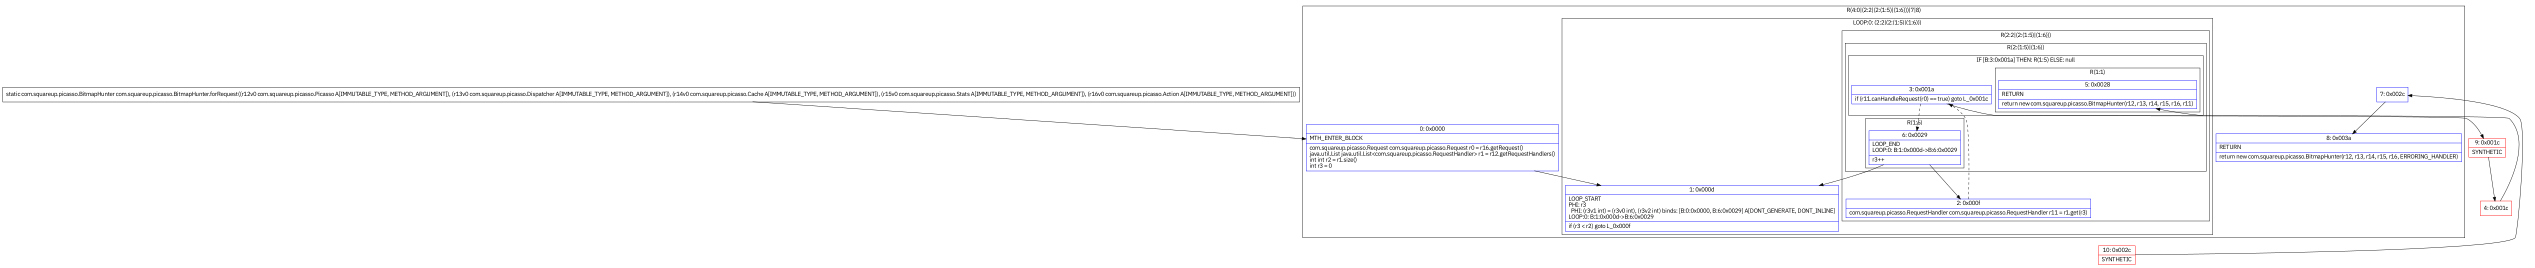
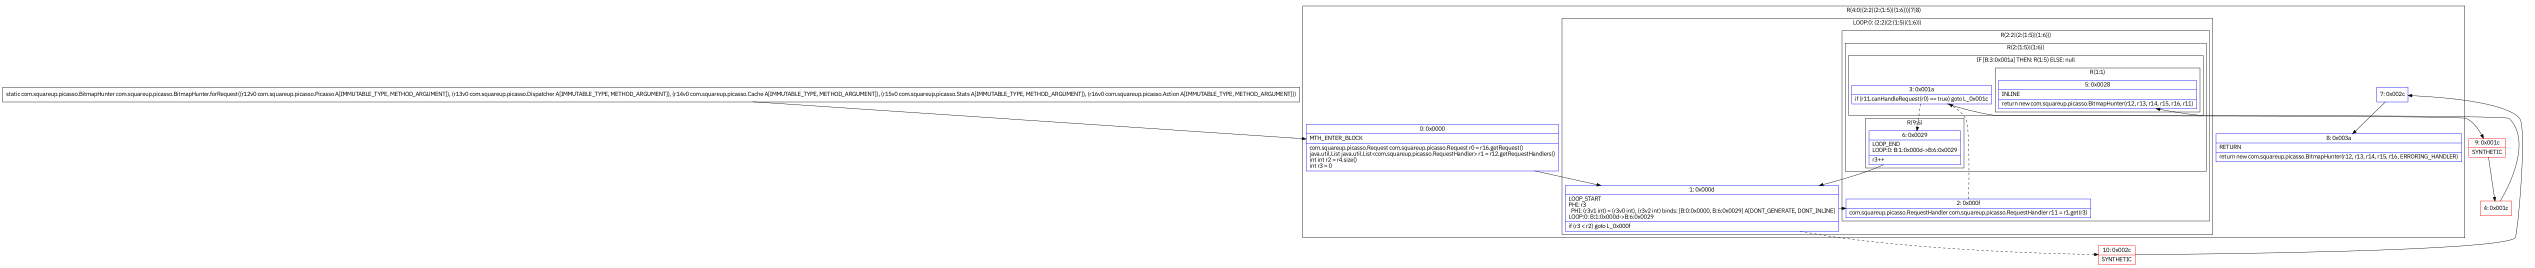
node "5: 0x0028": text "RETURN" -> "INLINE"
cluster "R(1:6)": label "R(1:6)" -> "R(9:6)"
node "0: 0x0000": text "int int r2 = r1.size()" -> "int int r2 = r4.size()"
edge "6: 0x0029" -> "2: 0x000f": now "1: 0x000d" -> "2: 0x000f"
edge "1: 0x000d" -> "10: 0x002c": added
